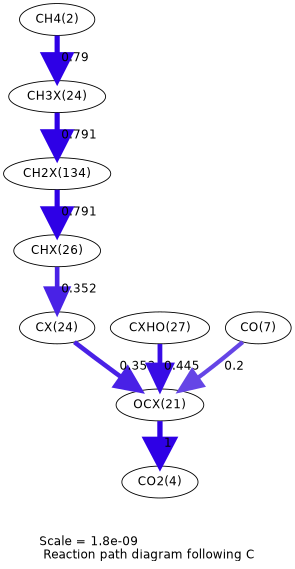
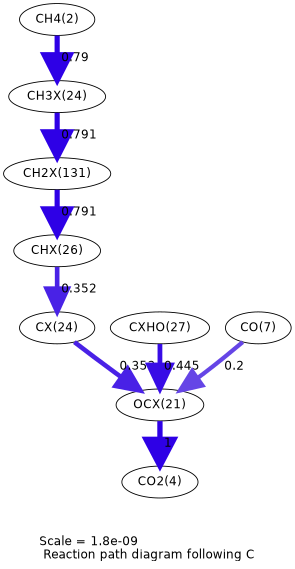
node "CH2X(134)": label "CH2X(134)" -> "CH2X(131)"
